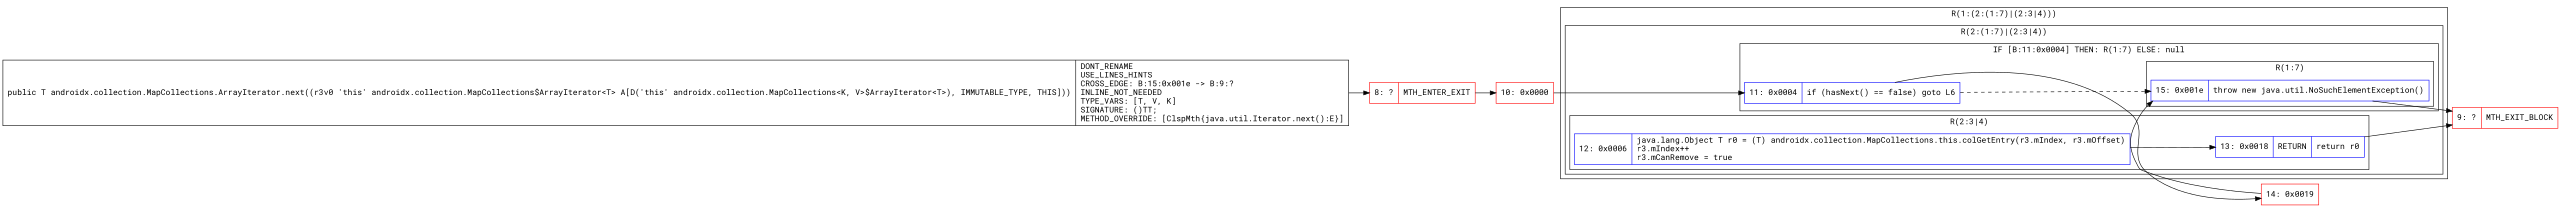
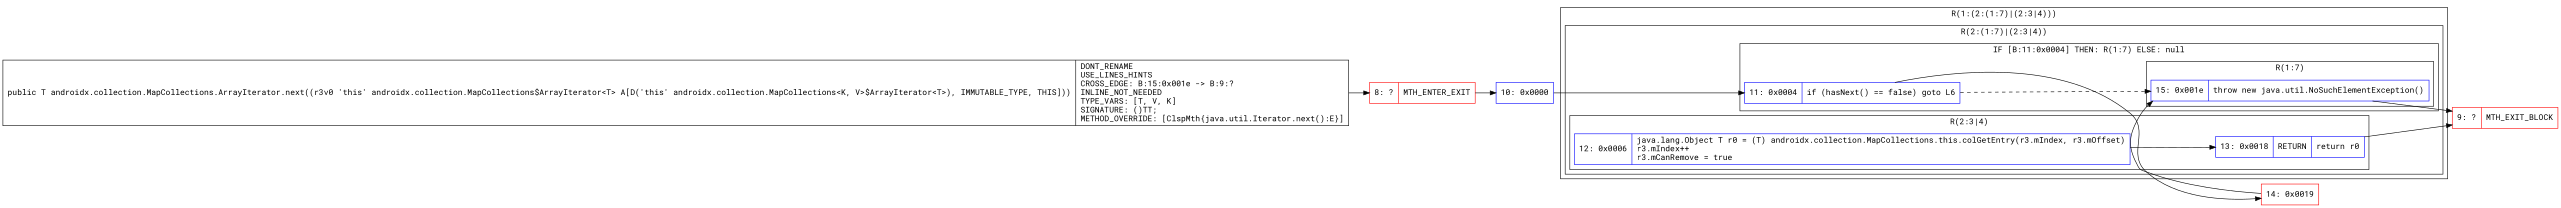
node "10: 0x0000": color red -> blue
